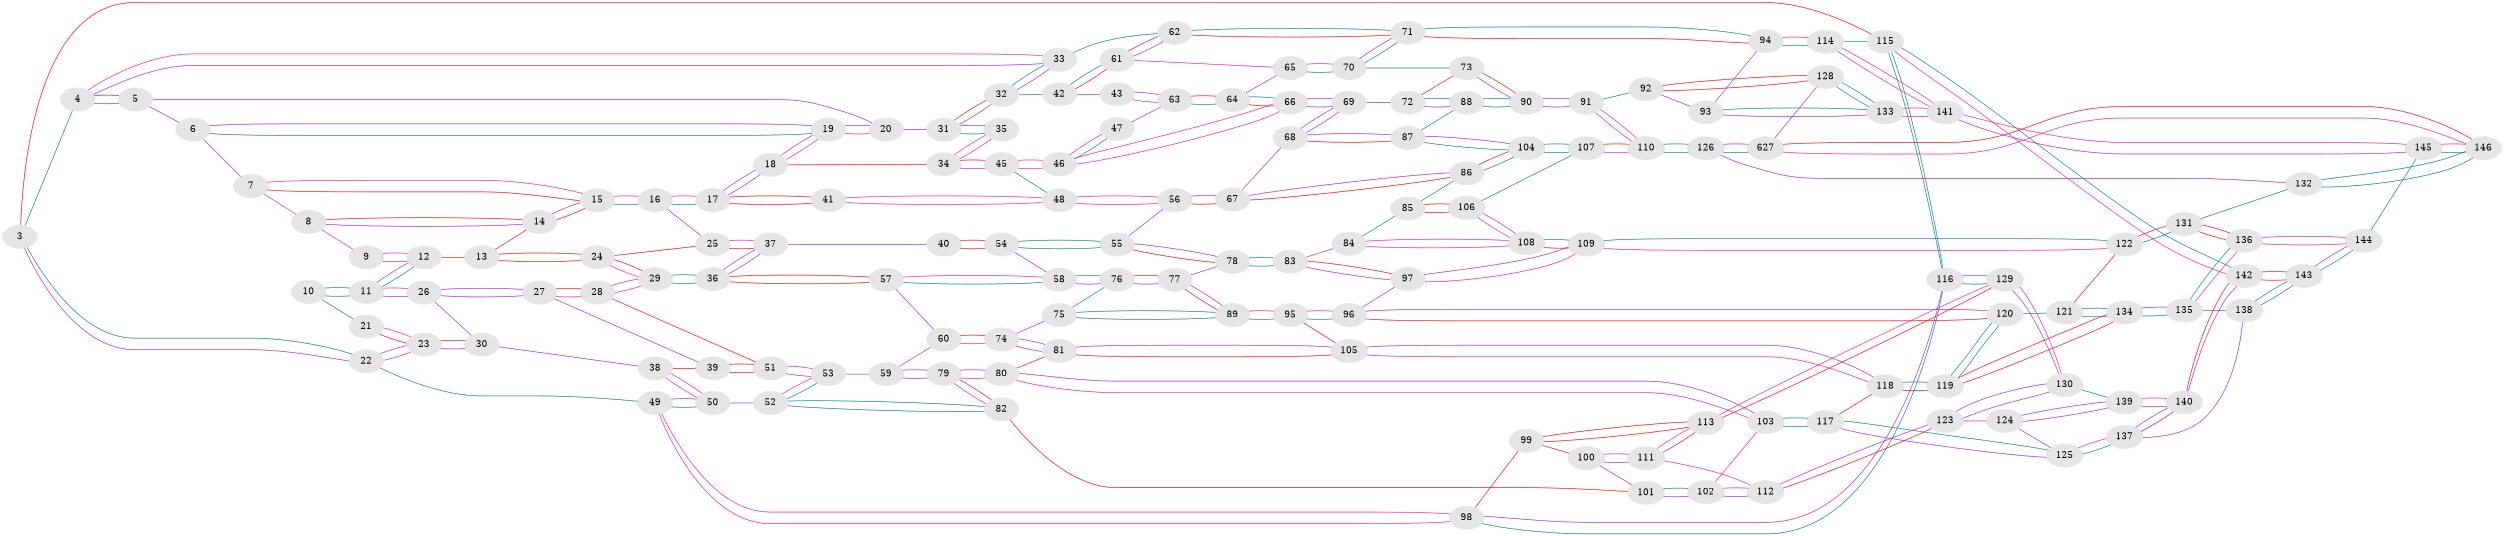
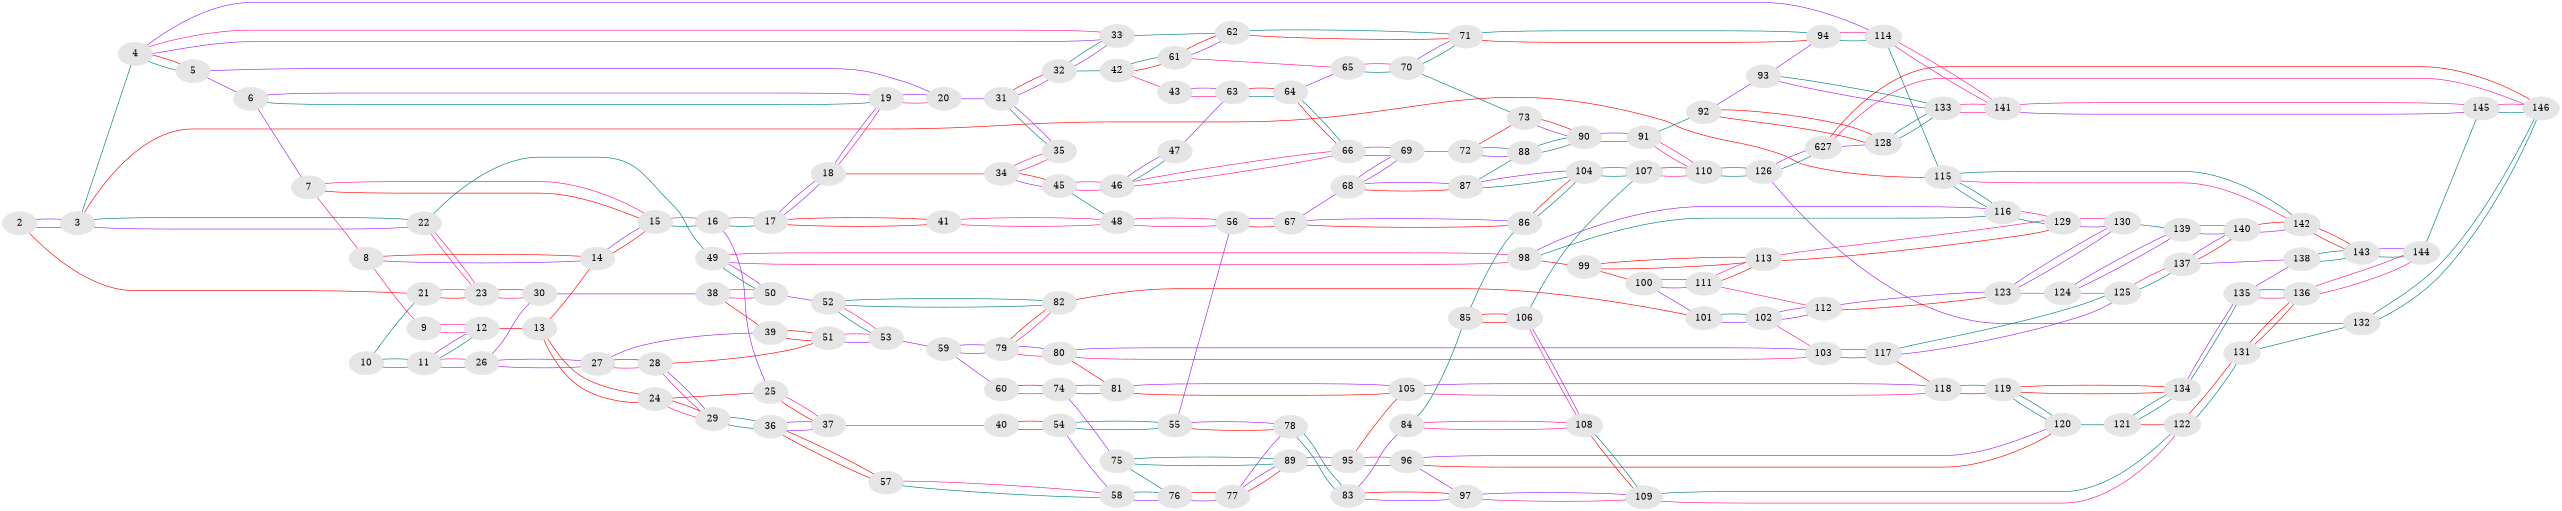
edge "114" -- "4": added
node "2": added
edge "57" -- "60": removed
